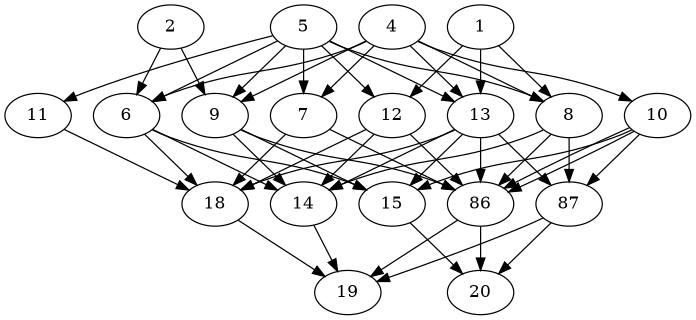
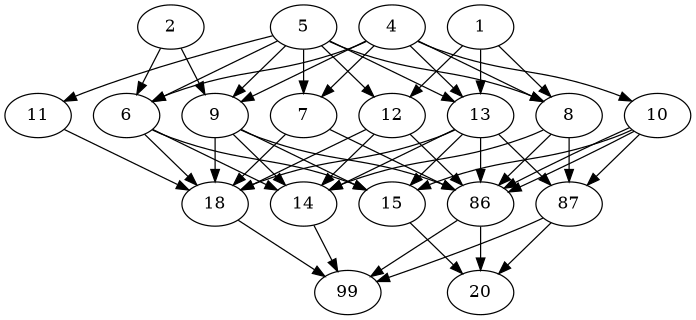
edge "9" -> "18": added
node "19": label "19" -> "99"
